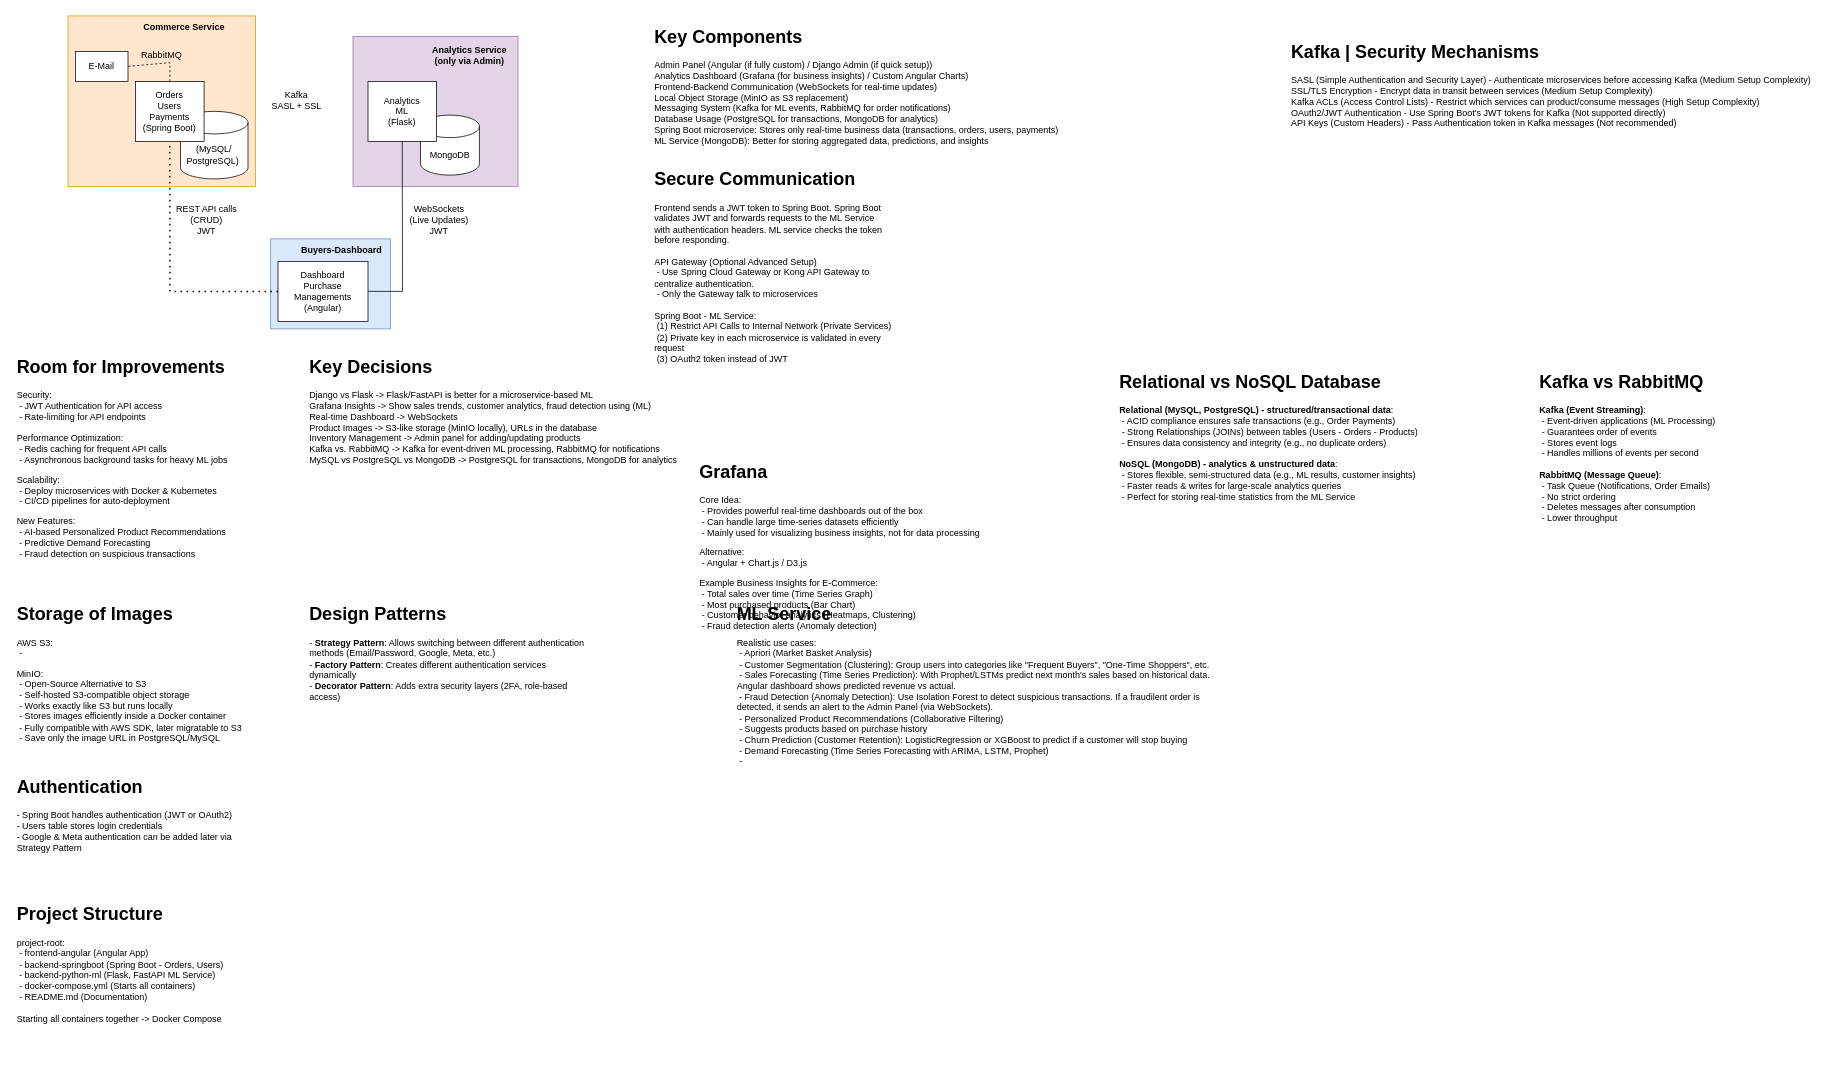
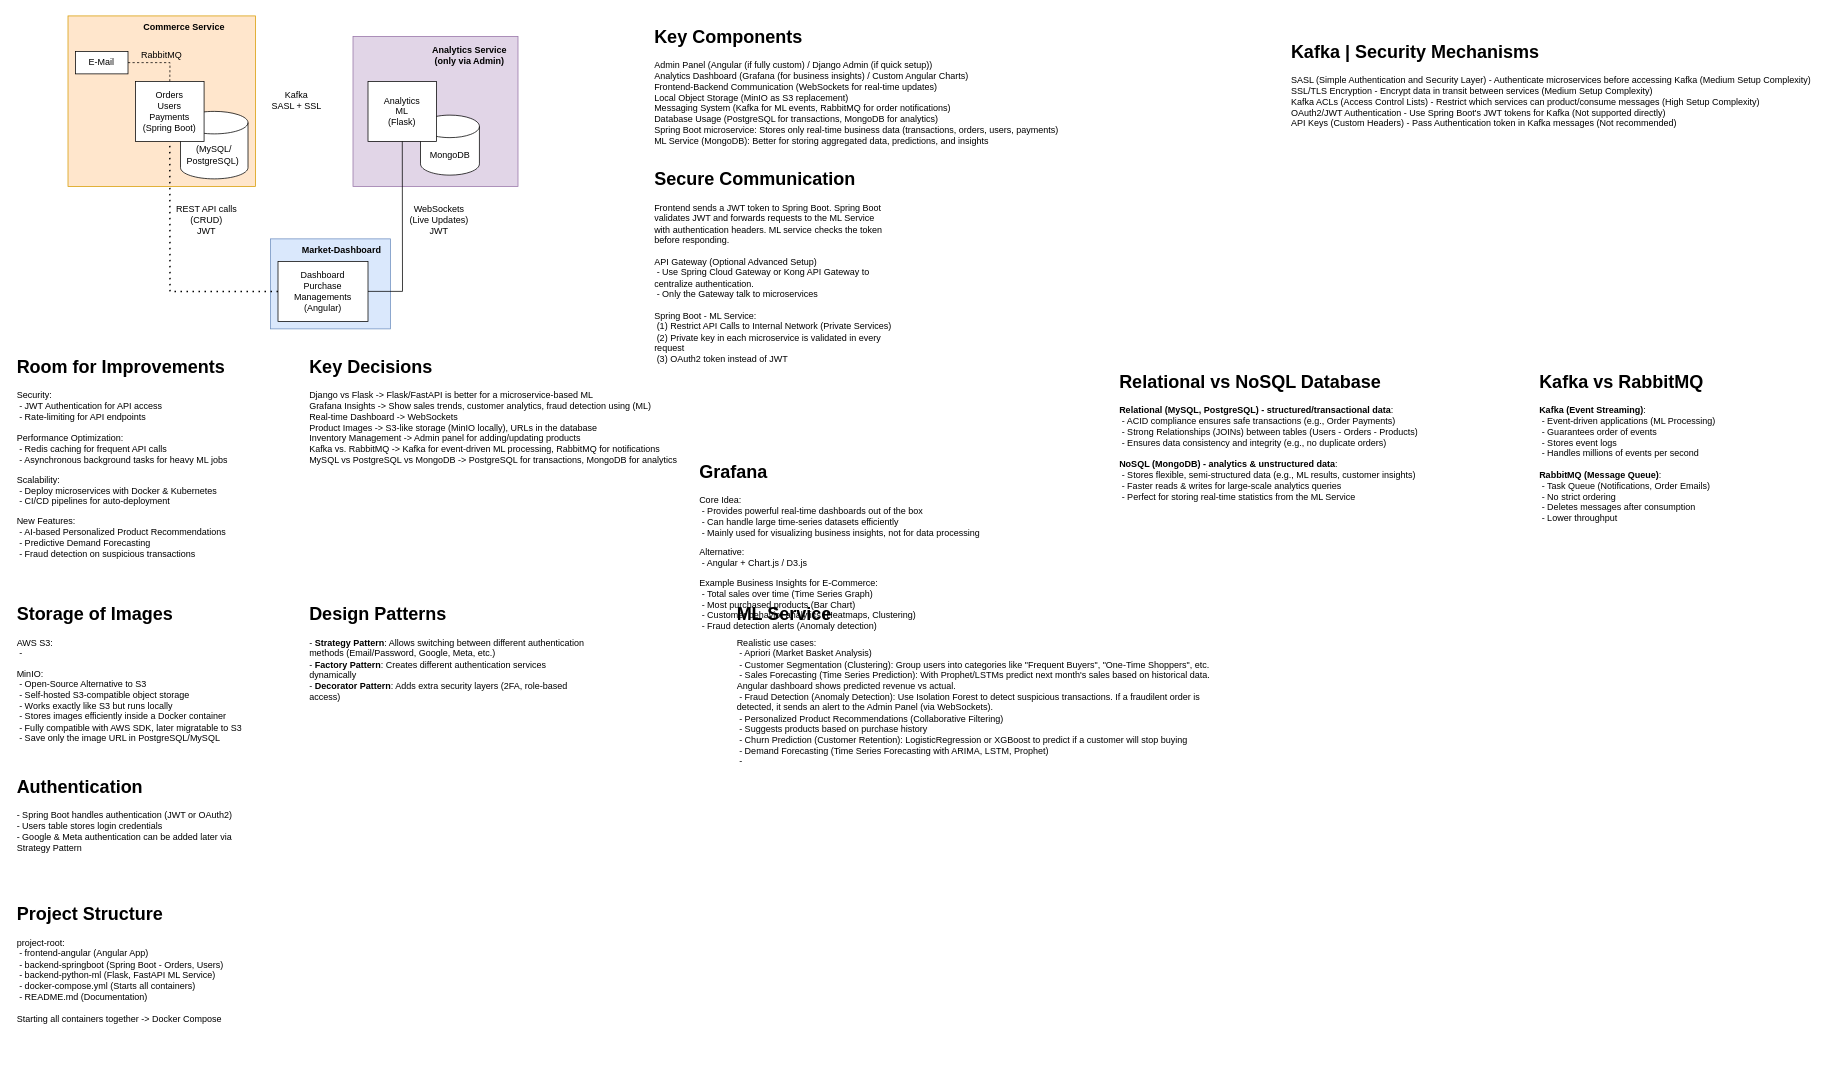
node "E-Mail": size 53x30 -> 53x23
node "Buyers-Dashboard": label "Buyers-Dashboard" -> "Market-Dashboard"
